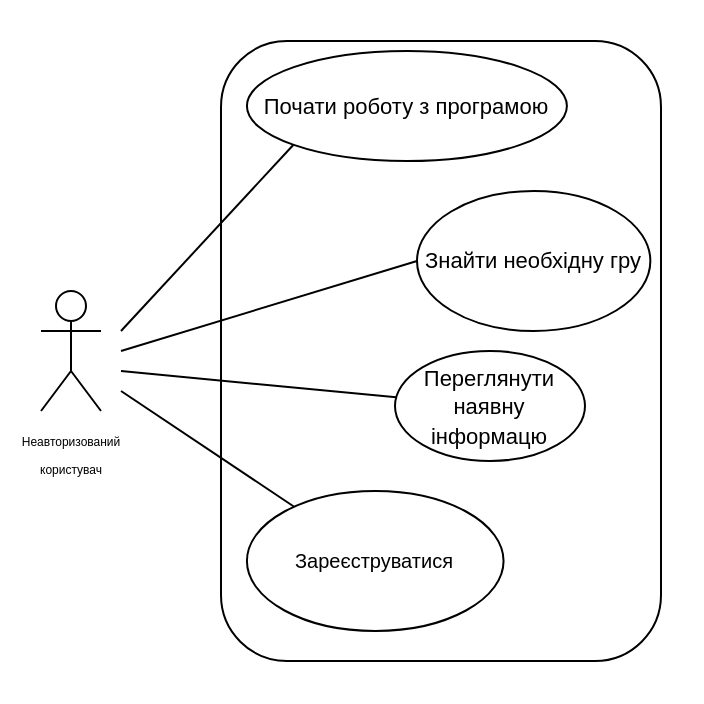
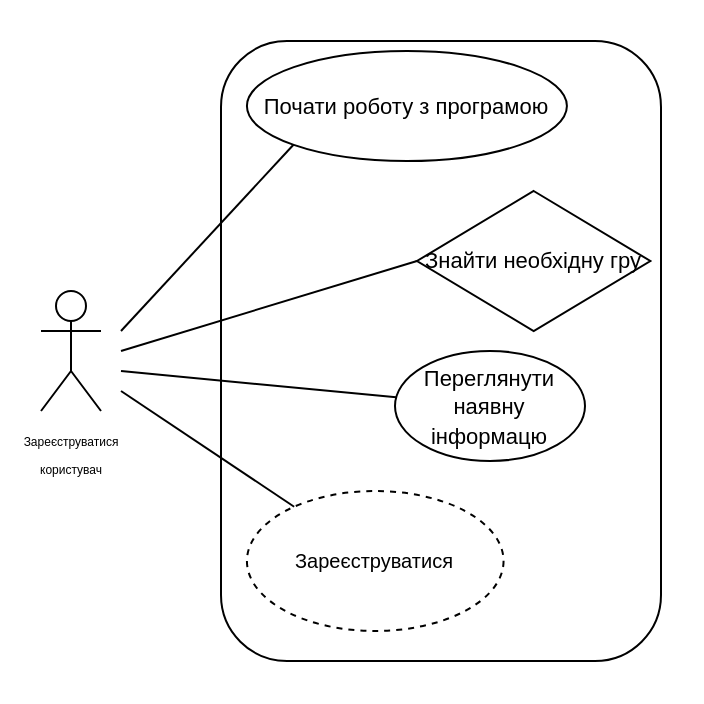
node "Знайти необхідну гру": shape ellipse -> diamond
node "Неавторизований користувач": label "Неавторизований користувач" -> "Зареєструватися користувач"
node "Зареєструватися": style solid -> dashed
